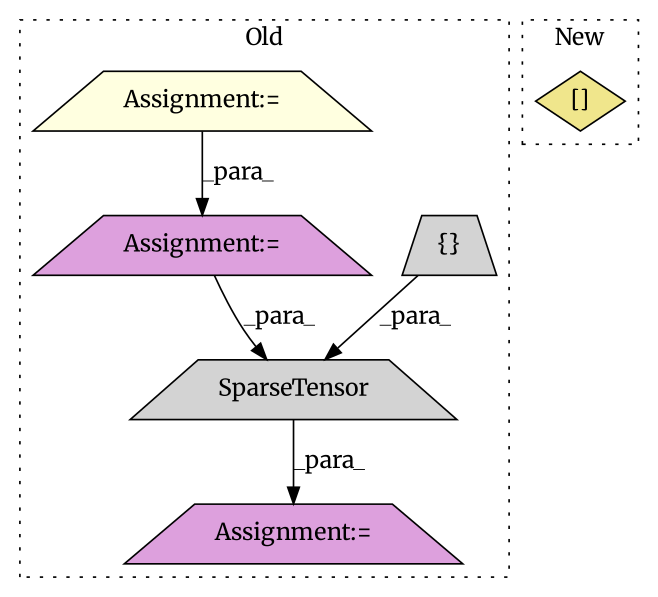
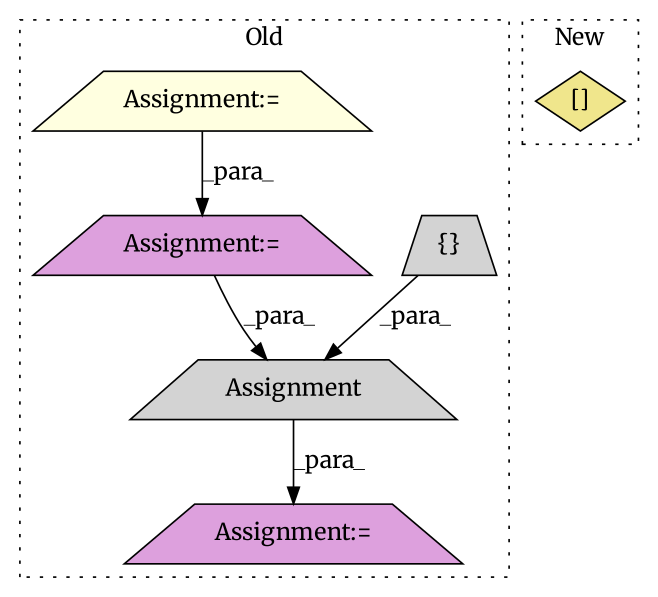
node "SparseTensor": label "SparseTensor" -> "Assignment"
